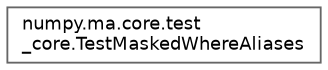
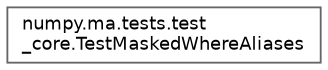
node "numpy.ma.core.test _core.TestMaskedWhereAliases": label "numpy.ma.core.test _core.TestMaskedWhereAliases" -> "numpy.ma.tests.test _core.TestMaskedWhereAliases"
